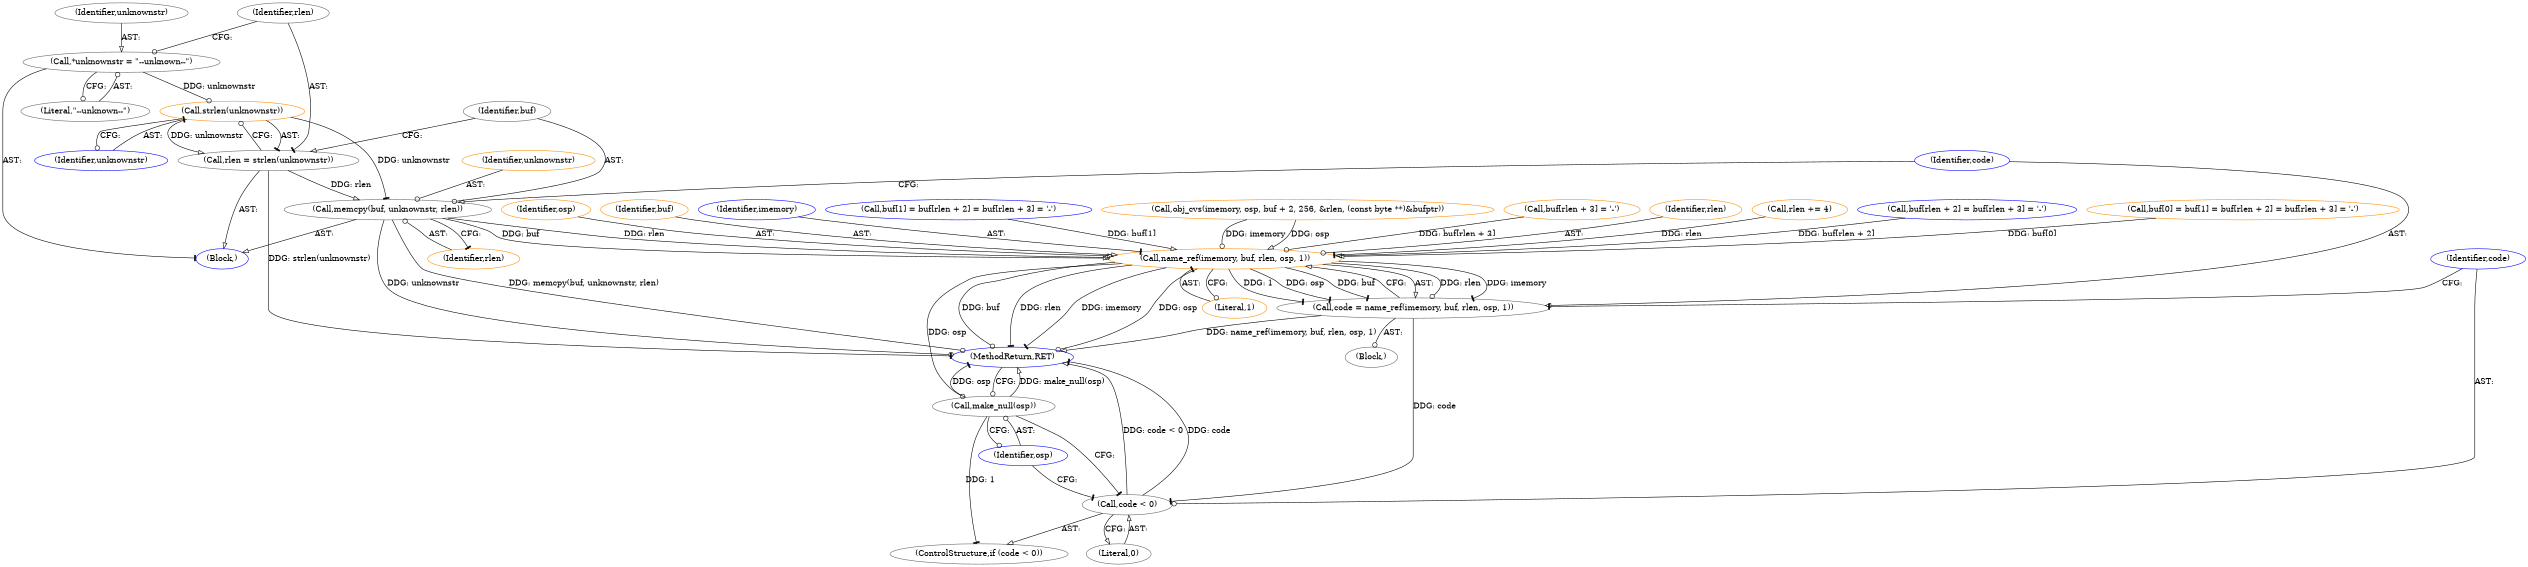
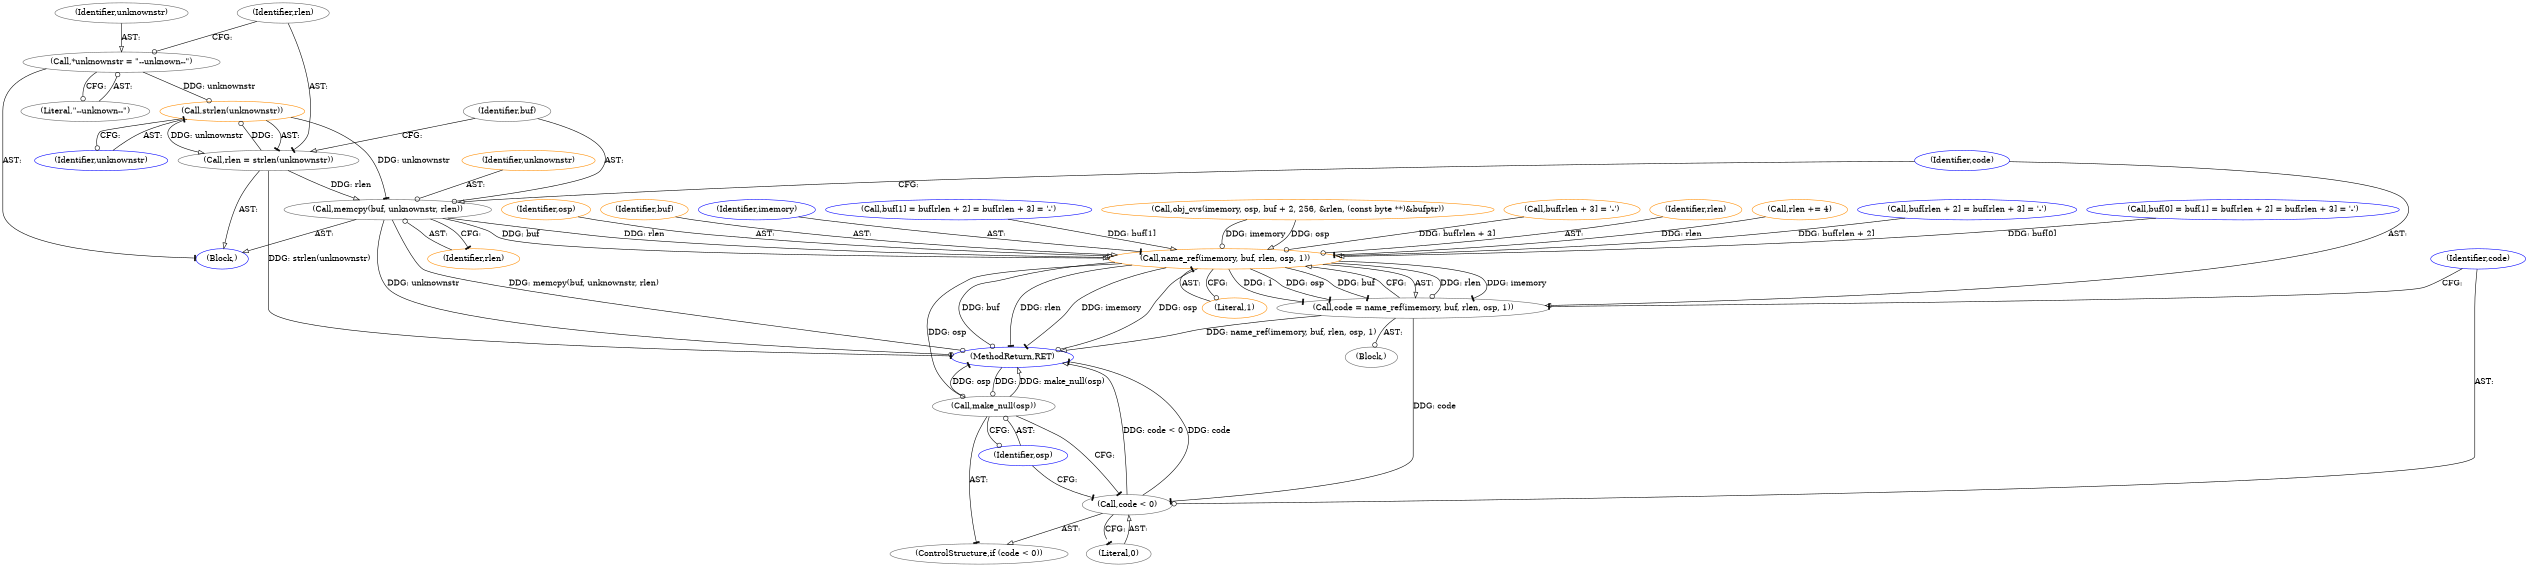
edge "(Call,rlen = strlen(unknownstr))" -> "(Call,strlen(unknownstr))": label "CFG: " -> "DDG: "
node "(Call,buf[0] = buf[1] = buf[rlen + 2] = buf[rlen + 3] = '-')": color darkorange -> blue
edge "(MethodReturn,RET)" -> "(Call,make_null(osp))": label "CFG: " -> "DDG: "
edge "(Call,make_null(osp))" -> "(ControlStructure,if (code < 0))": label "DDG: 1" -> "AST: "
edge "(Call,code < 0)" -> "(Literal,0)": arrowhead onormal -> tee
